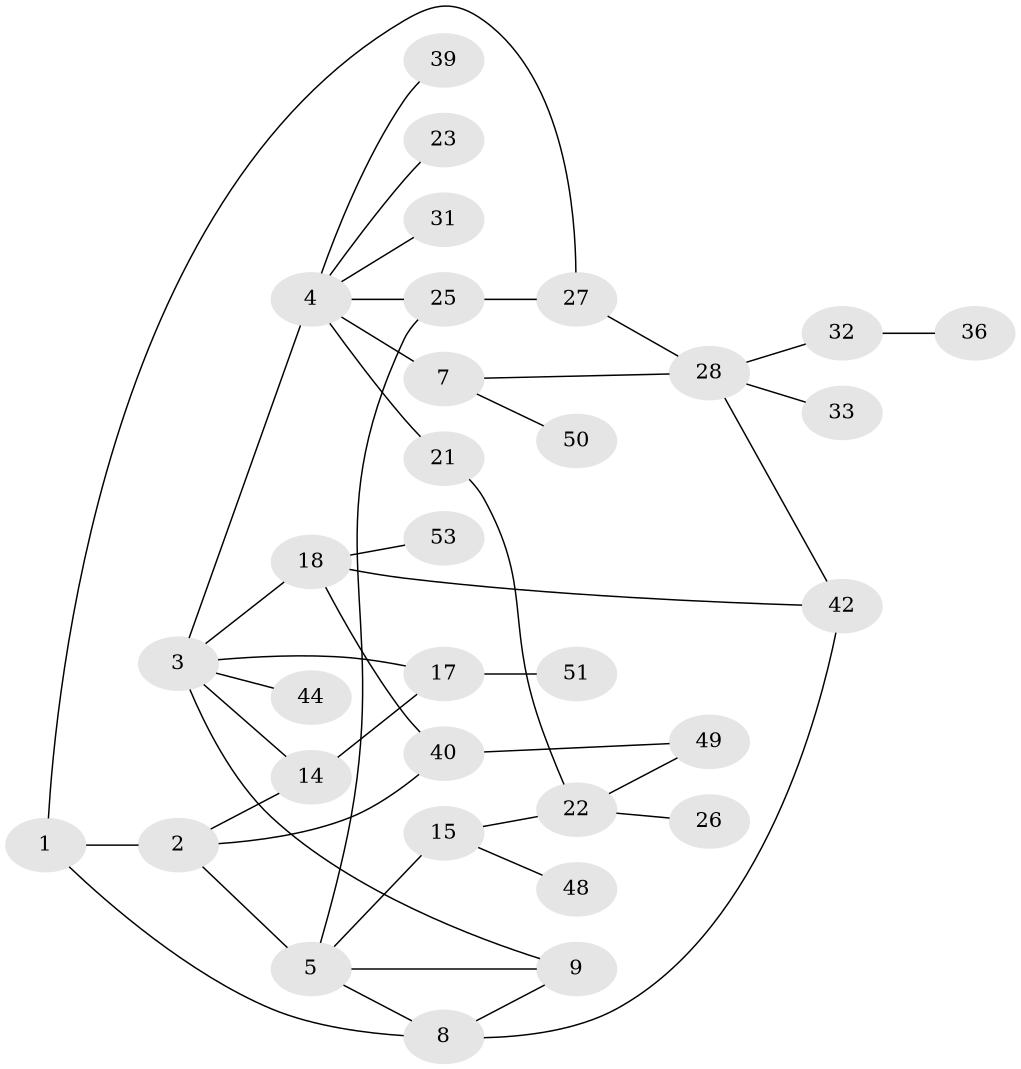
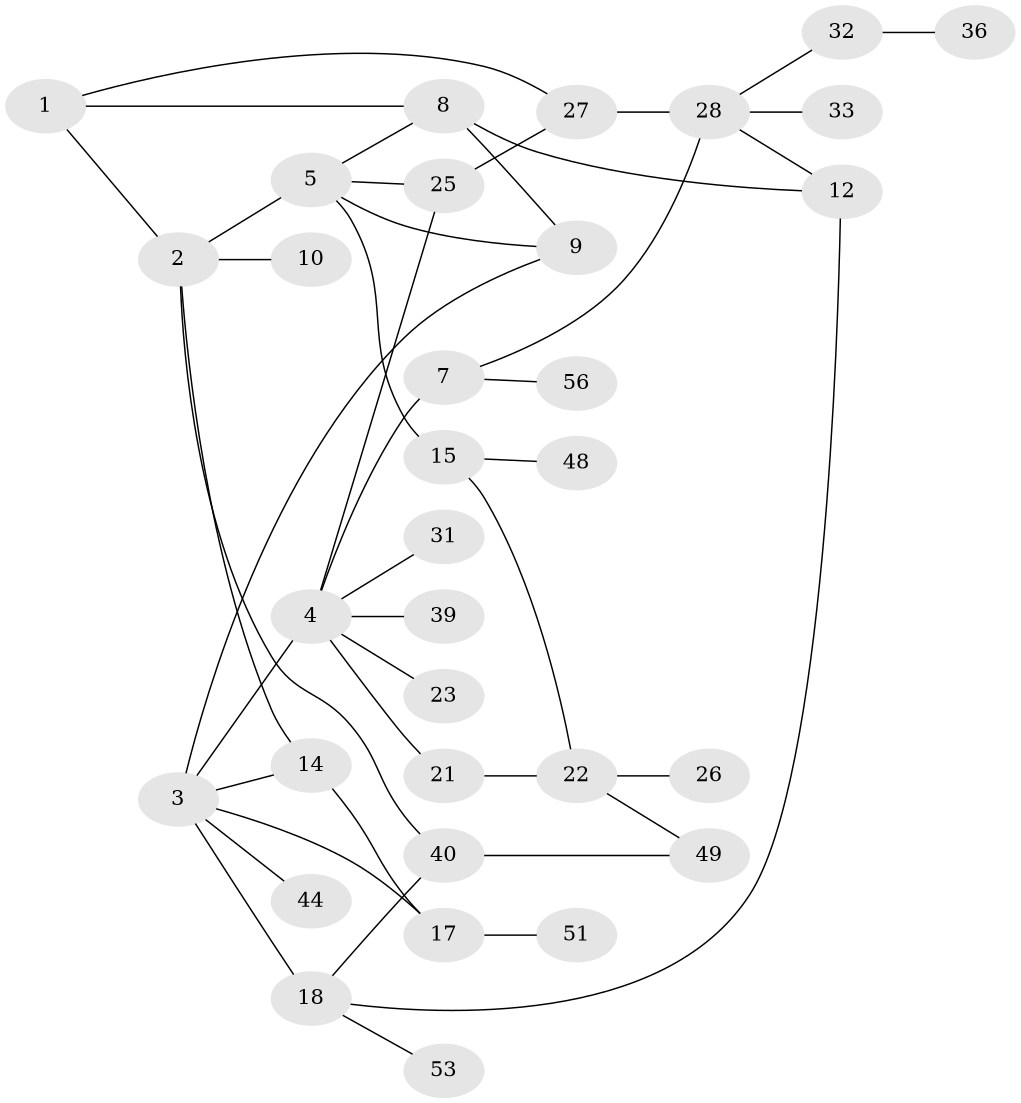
node "10": added
node "50": label "50" -> "56"
node "42": label "42" -> "12"
